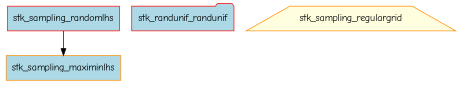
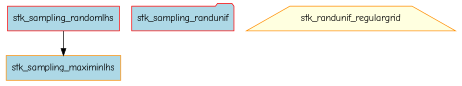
node "stk_randunif_randunif": label "stk_randunif_randunif" -> "stk_sampling_randunif"
node "stk_sampling_regulargrid": label "stk_sampling_regulargrid" -> "stk_randunif_regulargrid"
